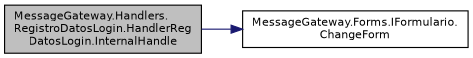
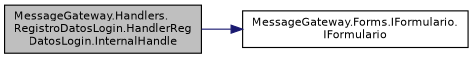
node "MessageGateway.Forms.IFormulario. ChangeForm": label "MessageGateway.Forms.IFormulario. ChangeForm" -> "MessageGateway.Forms.IFormulario. IFormulario"
